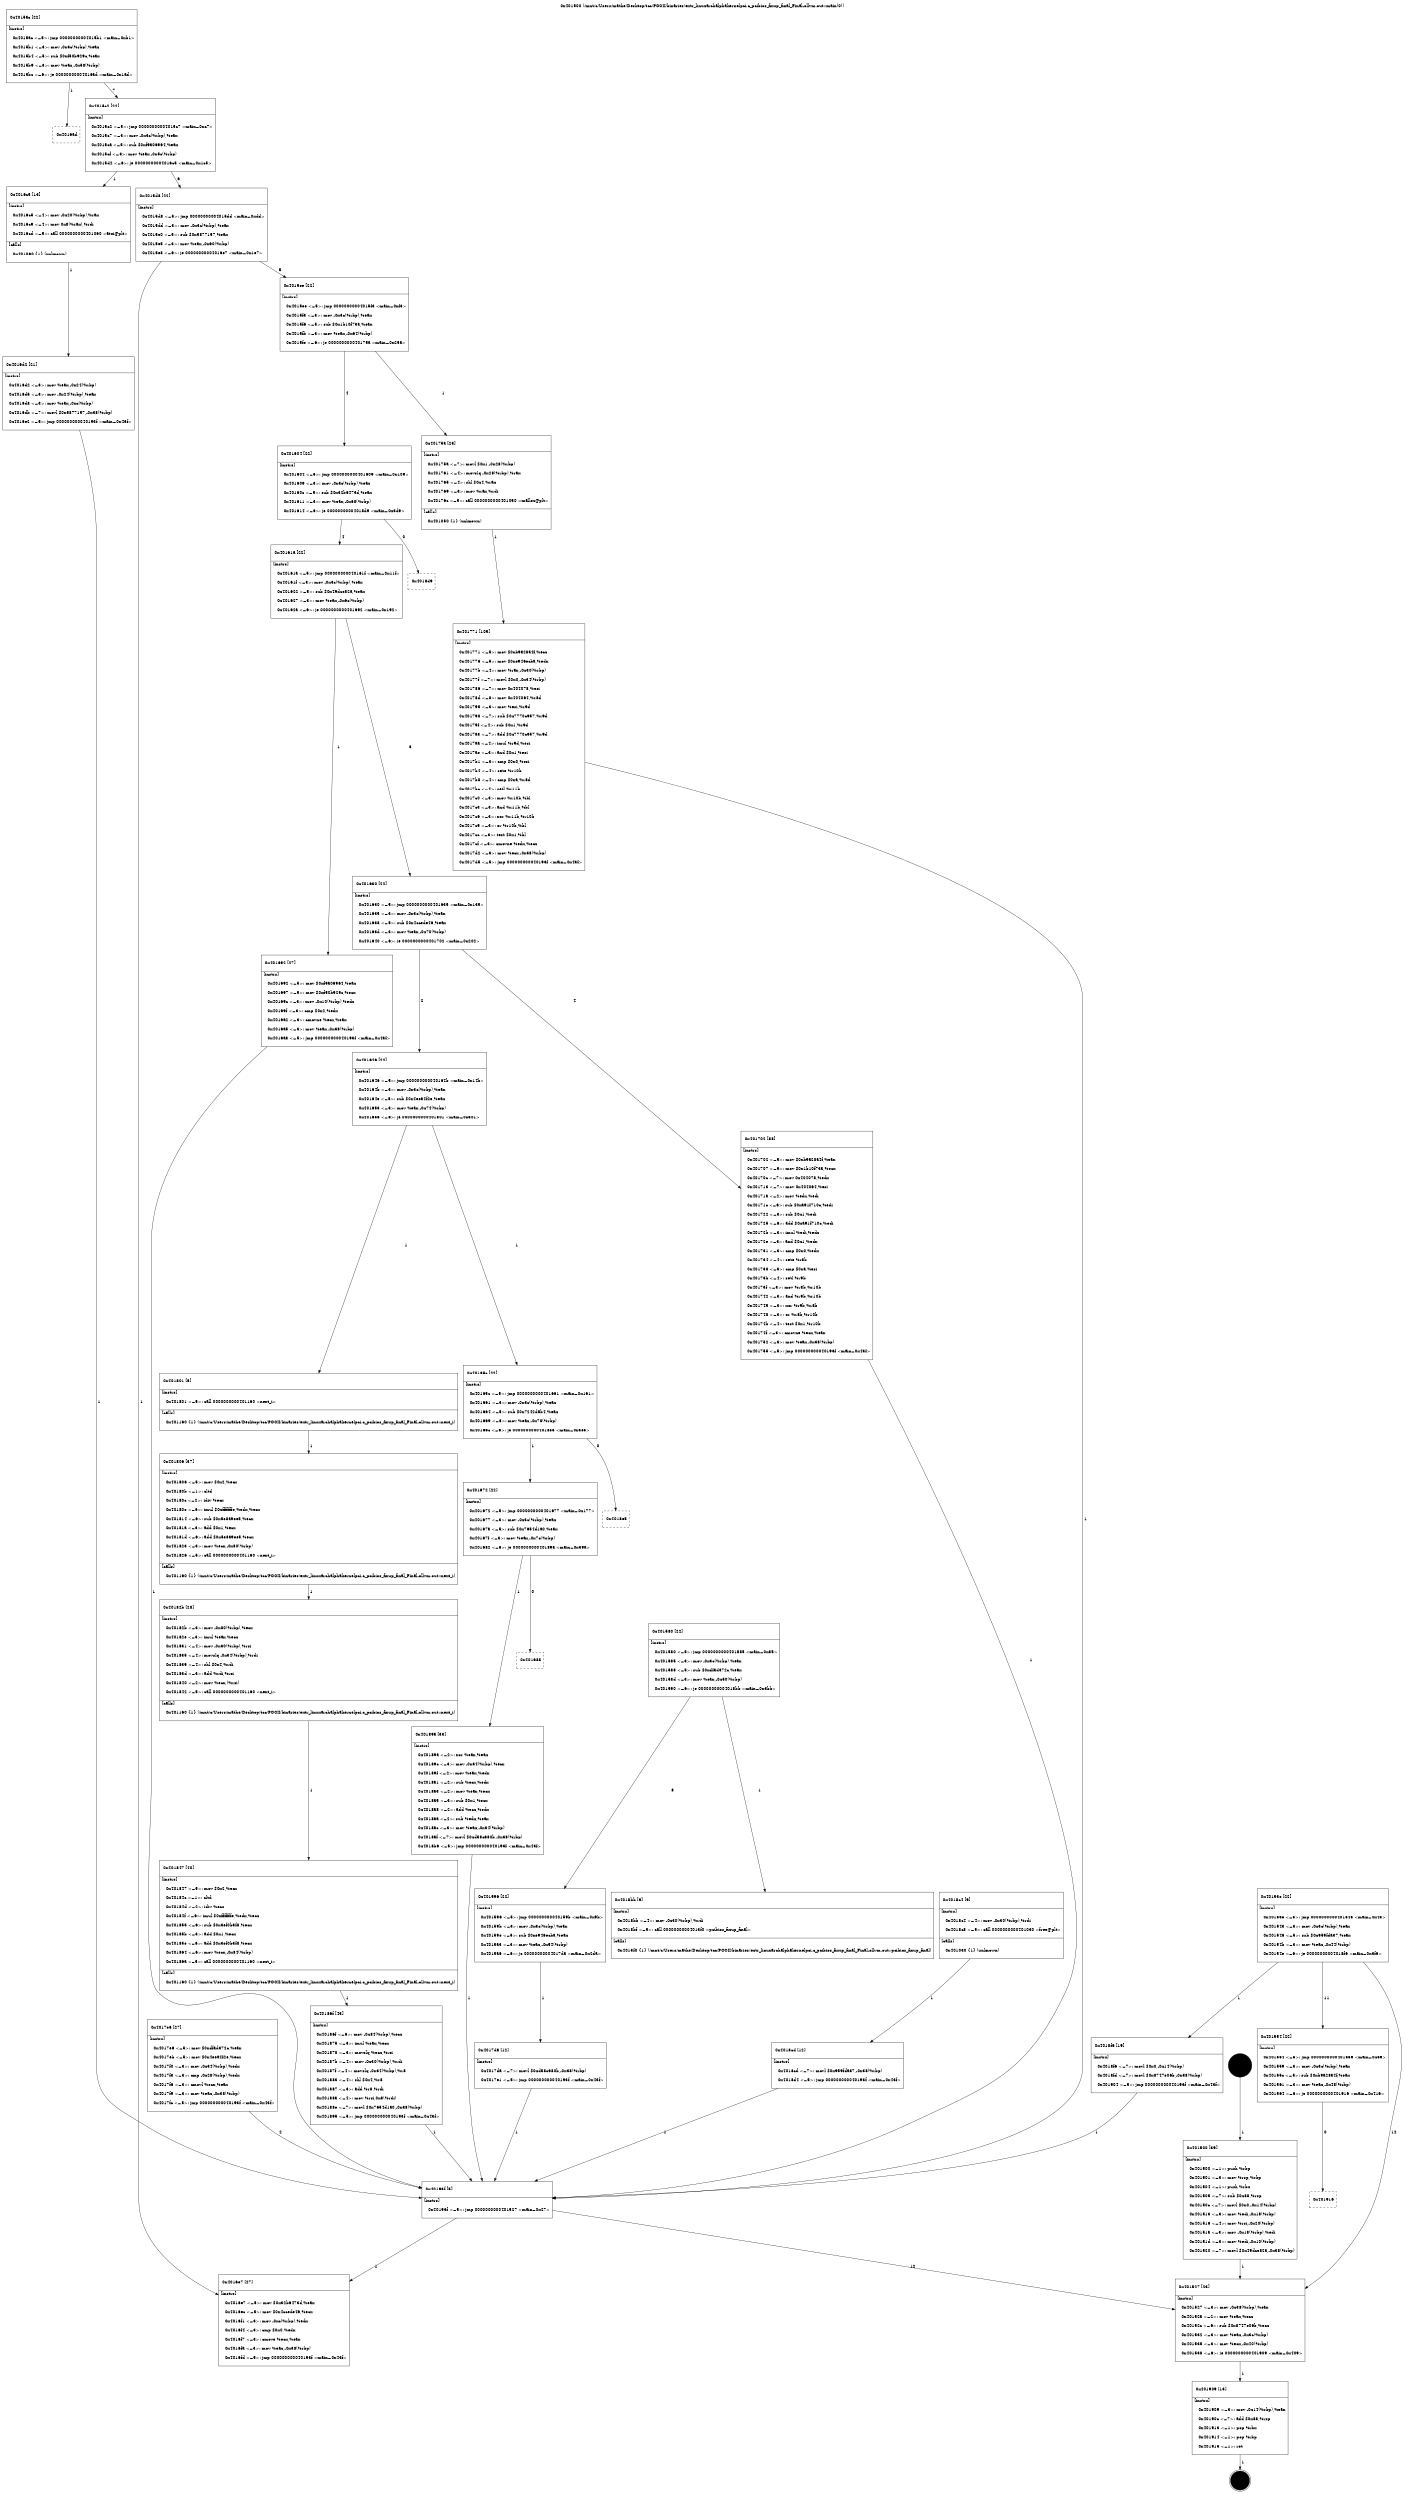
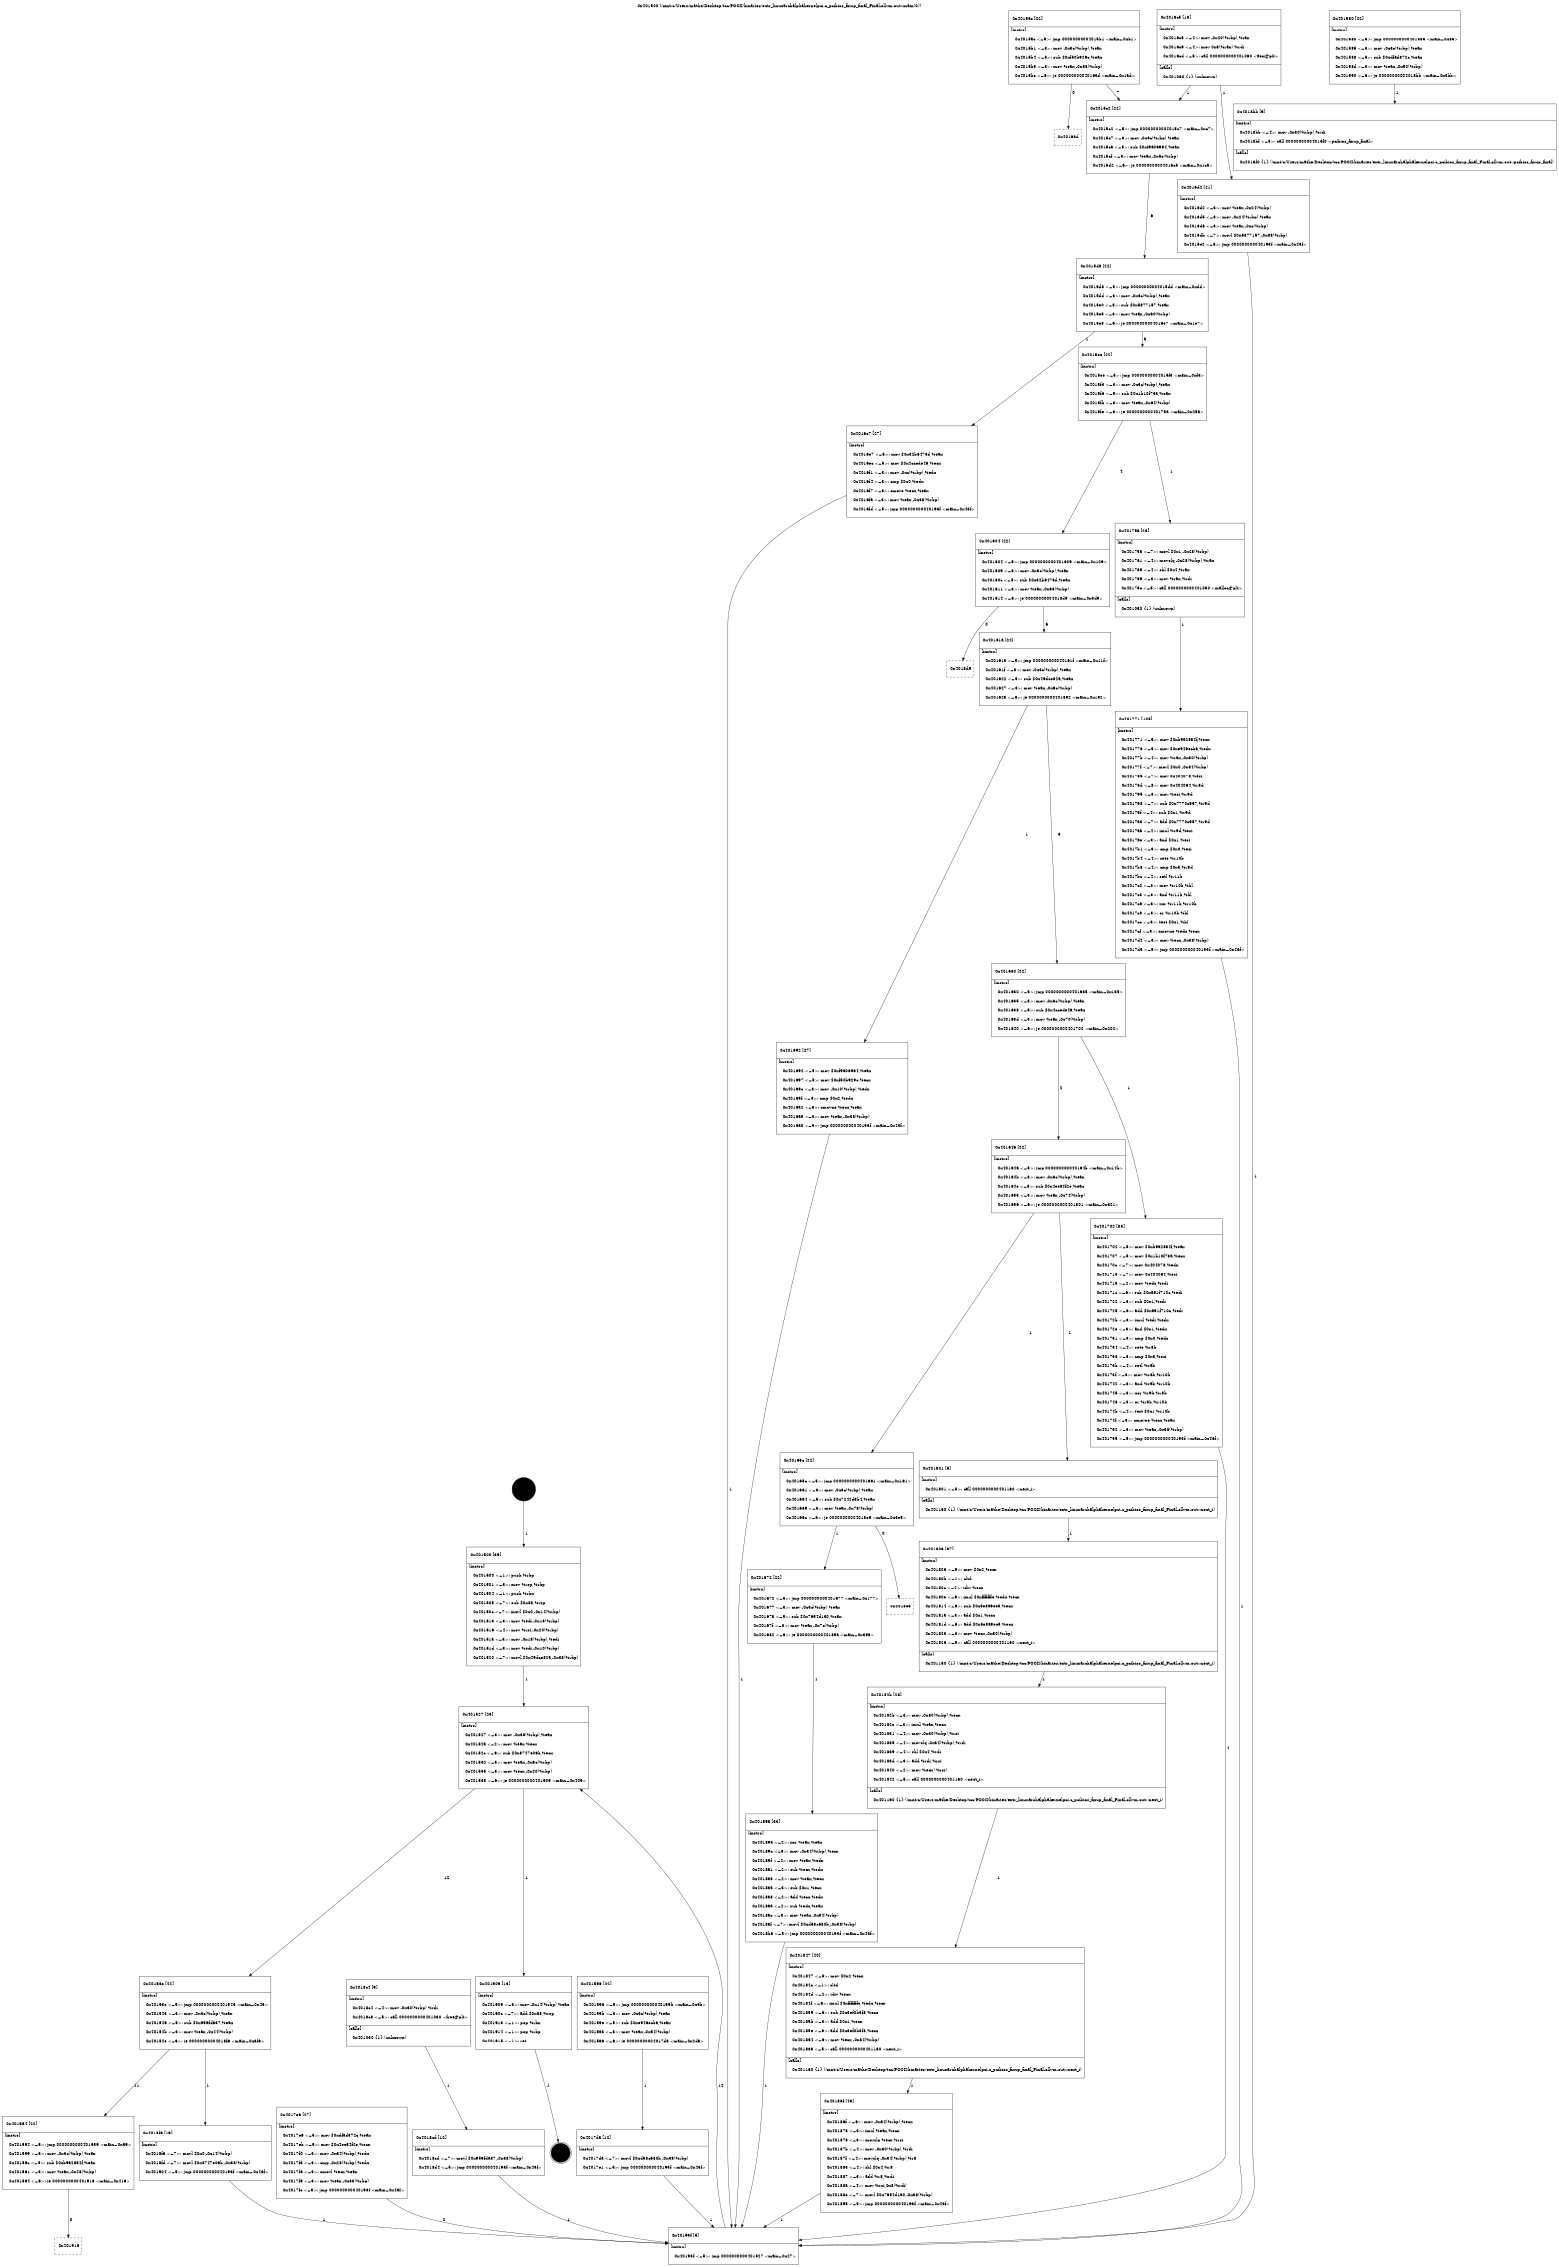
edge "0x4015ac [22]" -> "0x4016ad": label " 1" -> " 0"
edge "0x4015c2 [22]" -> "0x4016c5 [13]": reversed
edge "0x401604 [22]" -> "0x40161a [22]": label " 4" -> " 6"
edge "0x401630 [22]" -> "0x401702 [88]": label " 4" -> " 1"
node "0x401688": removed
edge "0x401580 [22]" -> "0x401596 [22]": removed, label "8"
edge "0x40153e [22]" -> "0x401527 [23]": reversed
edge "0x40193f [5]" -> "0x4016e7 [27]": reversed
